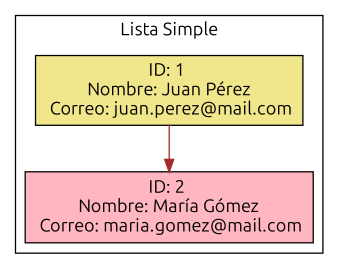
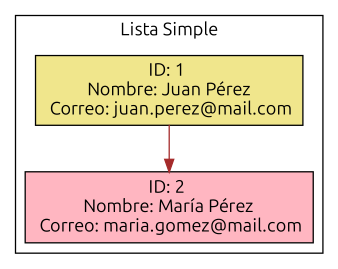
node "ID: 2": text "Nombre: María Gómez" -> "Nombre: María Pérez"
